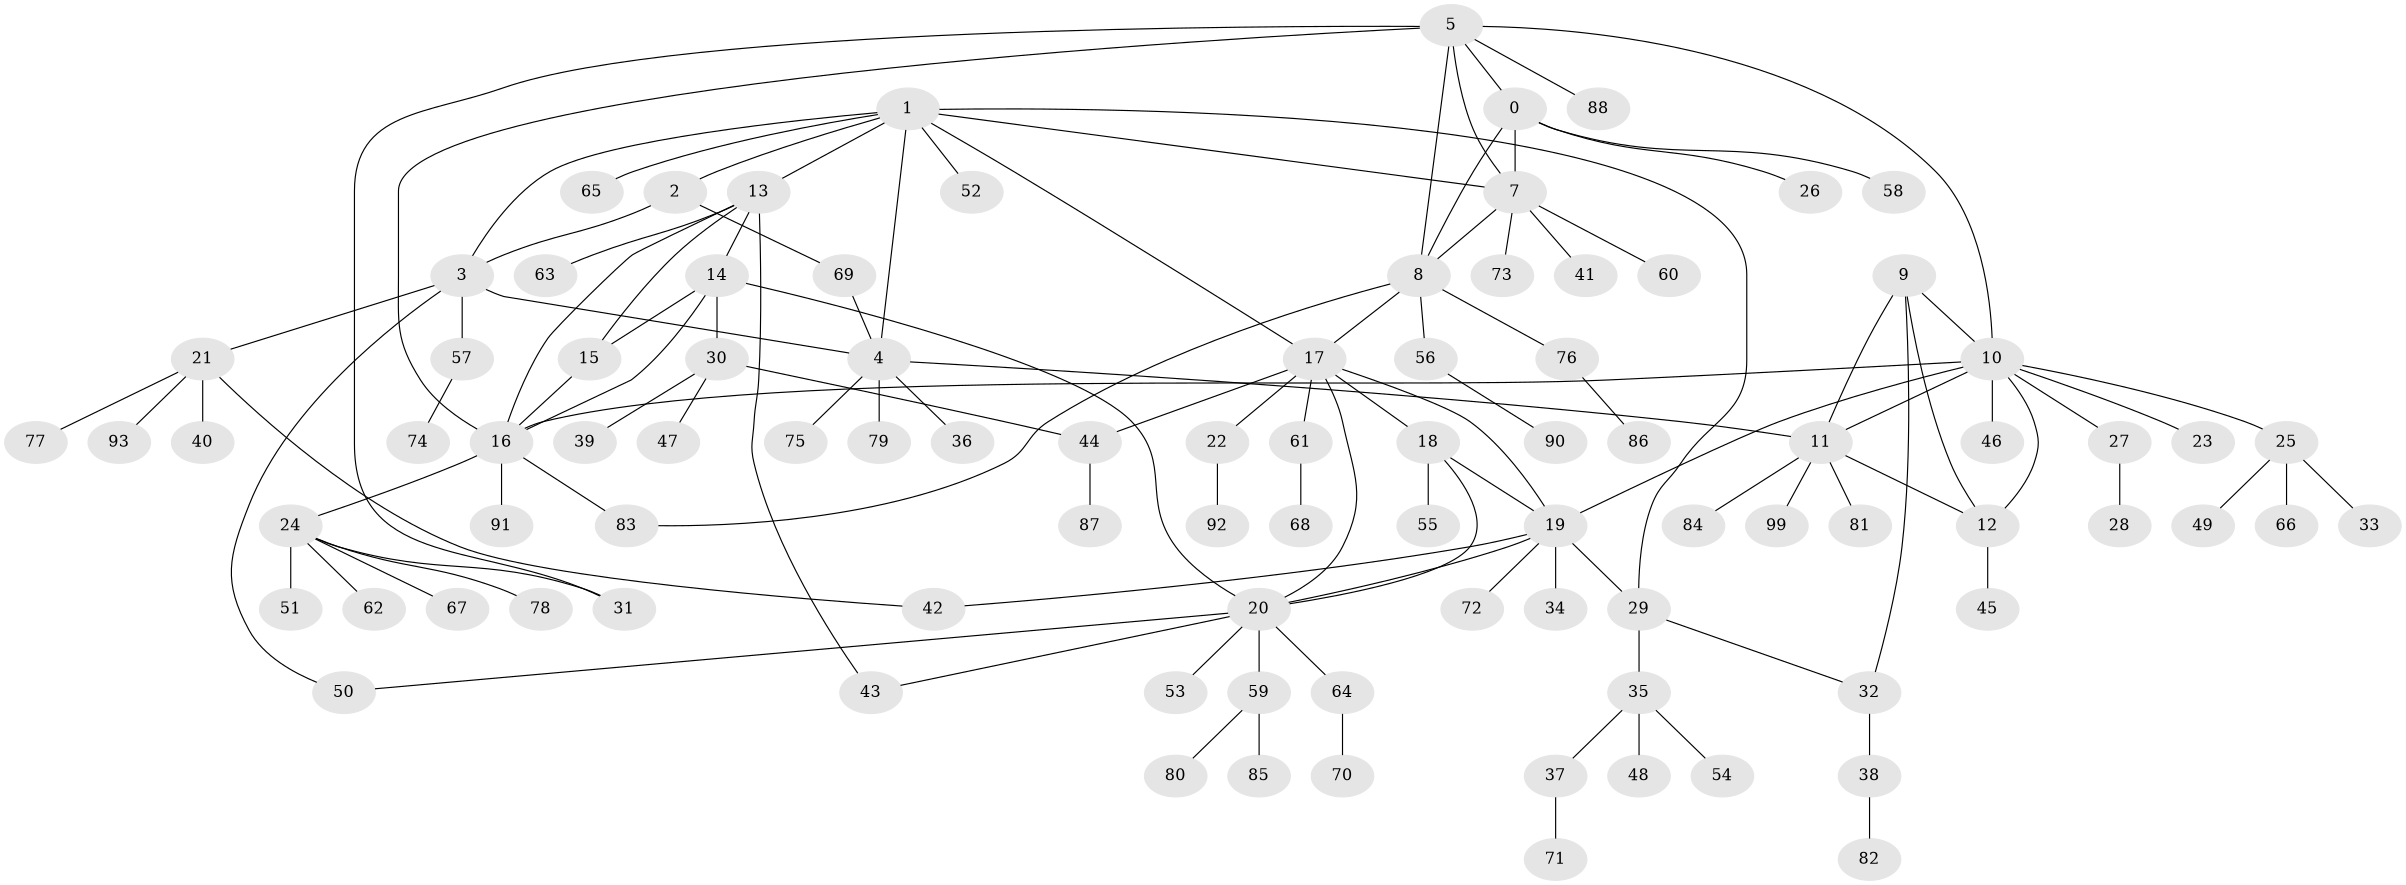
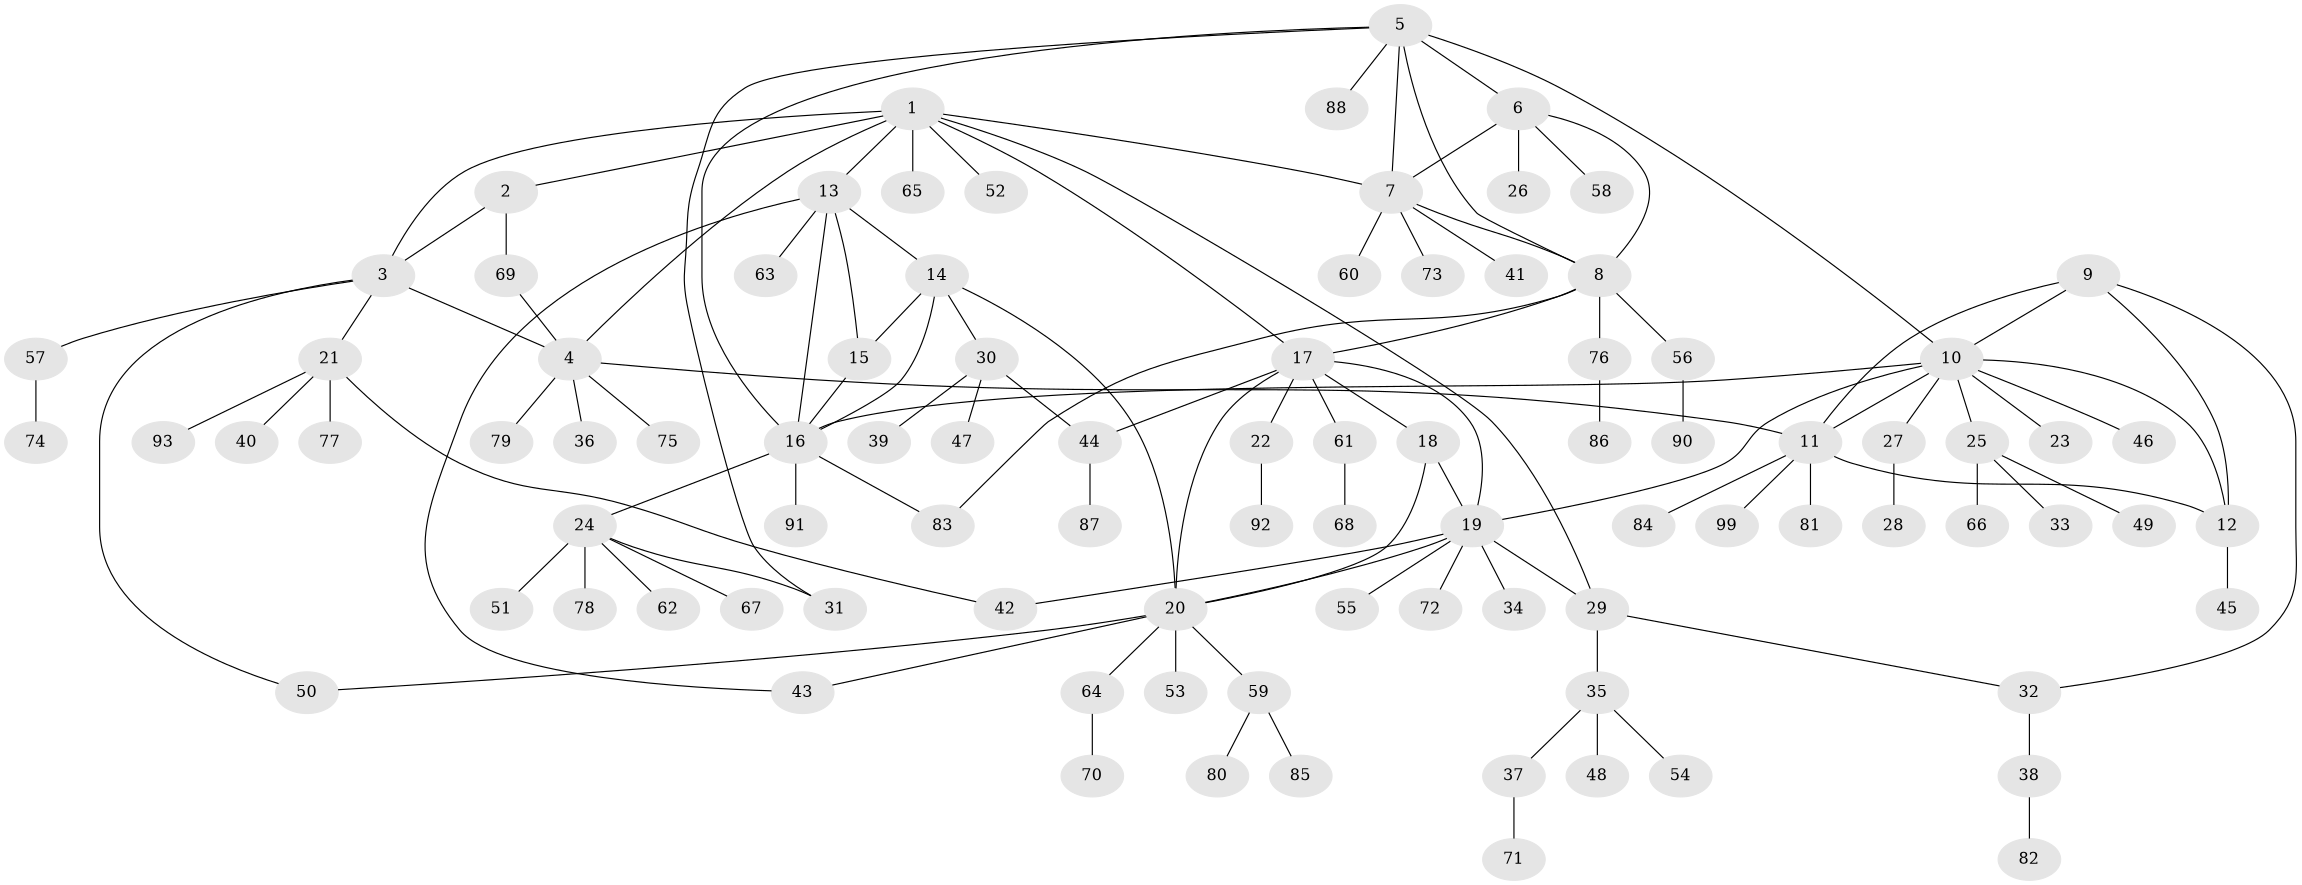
node "0": label "0" -> "6"
edge "18" -- "55": now "19" -- "55"
